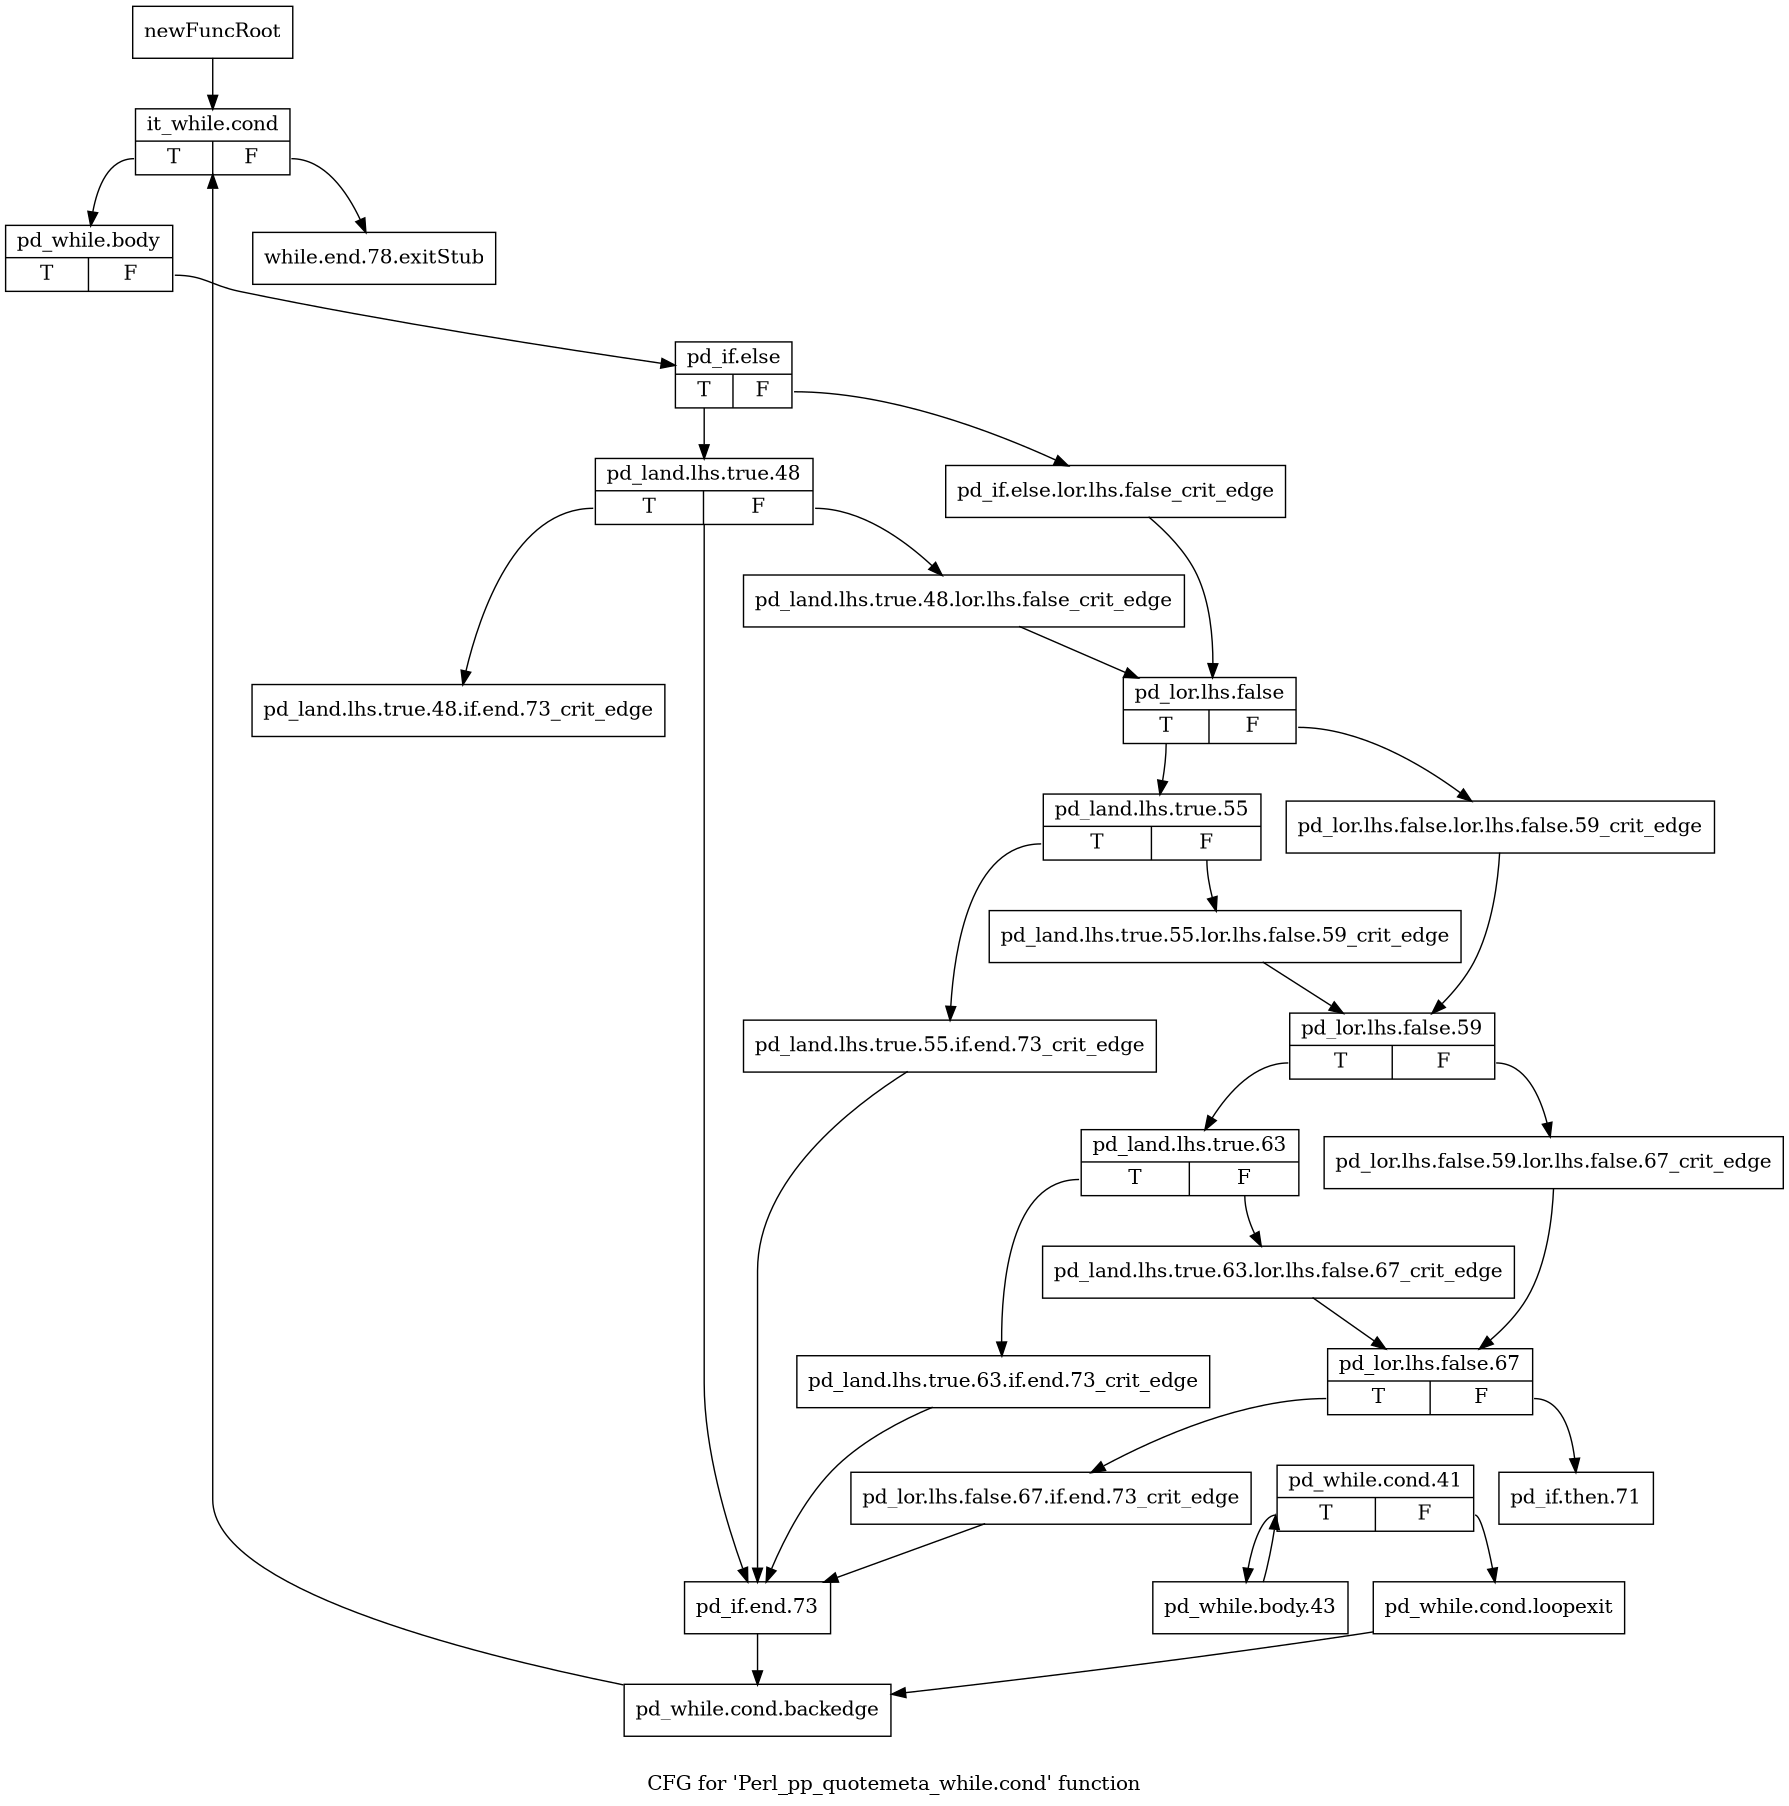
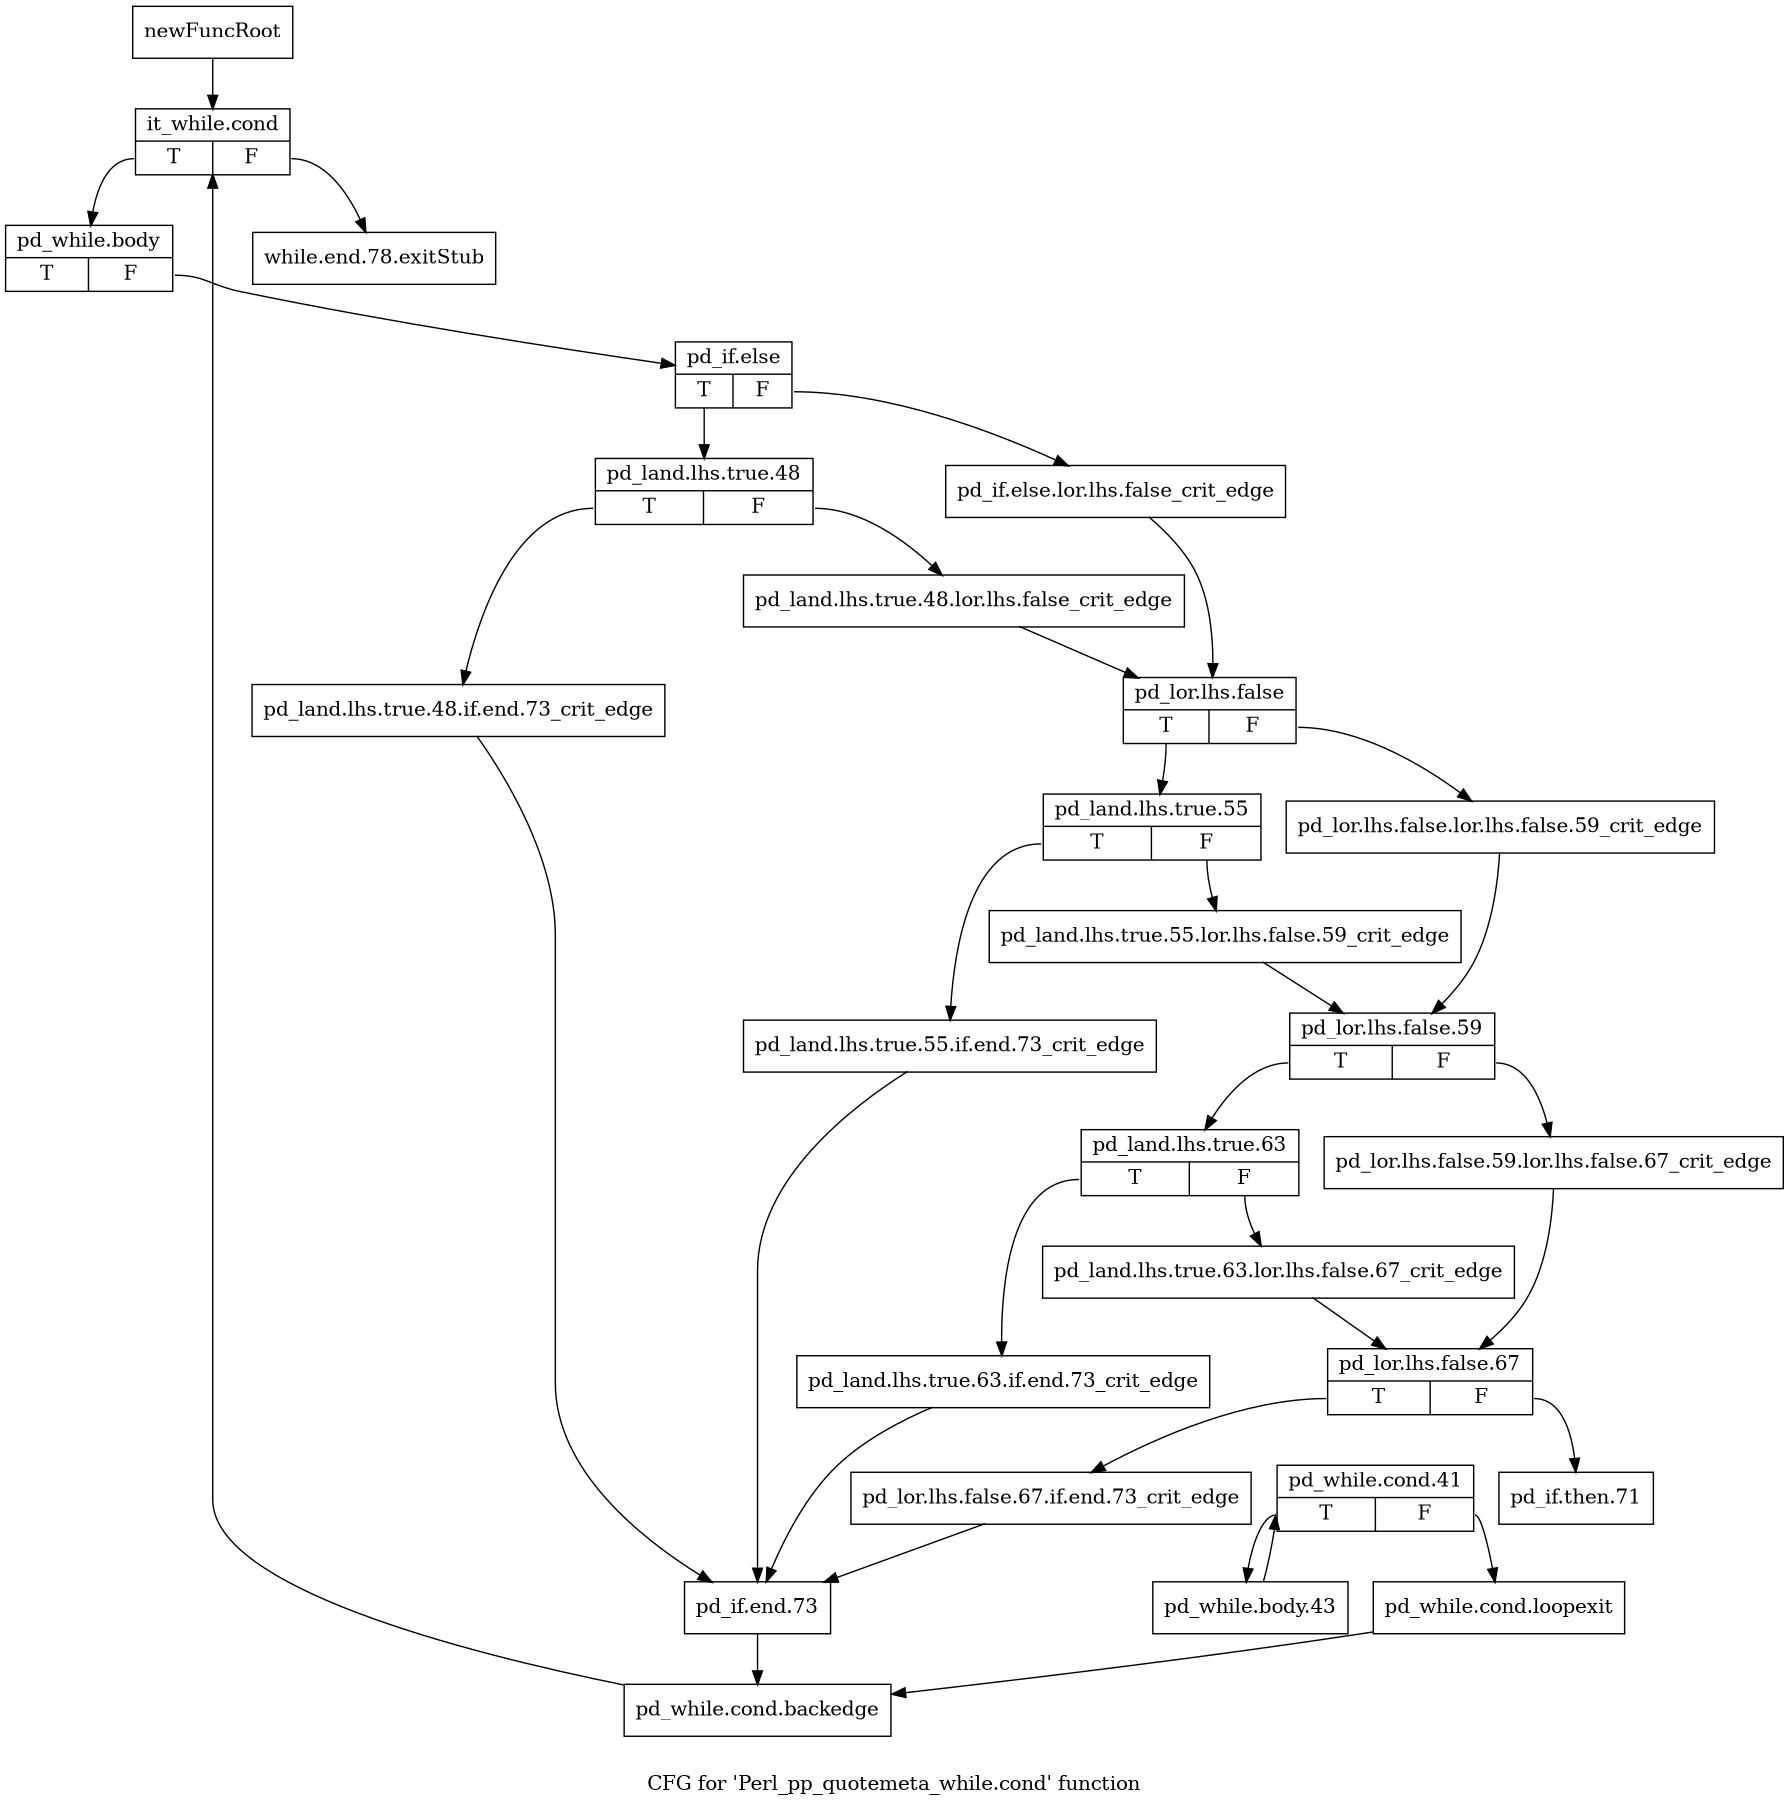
edge "pd_land.lhs.true.48" -> "pd_if.end.73": now "pd_land.lhs.true.48.if.end.73_crit_edge" -> "pd_if.end.73"
